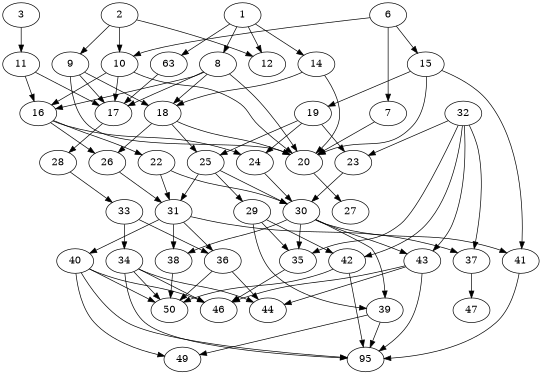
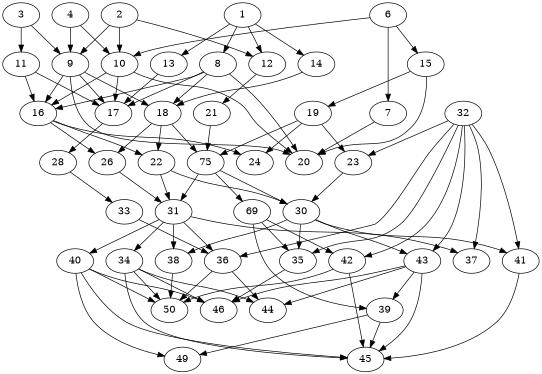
node "4": added
edge "3" -> "9": added
node "63": label "63" -> "13"
edge "9" -> "16": added
node "21": added
edge "14" -> "20": removed
edge "18" -> "20": now "18" -> "22"
edge "15" -> "41": now "32" -> "41"
node "25": label "25" -> "75"
edge "24" -> "30": removed
node "29": label "29" -> "69"
node "27": removed
edge "32" -> "36": added
edge "33" -> "34": now "31" -> "34"
edge "30" -> "39": now "43" -> "39"
node "47": removed
node "95": label "95" -> "45"
